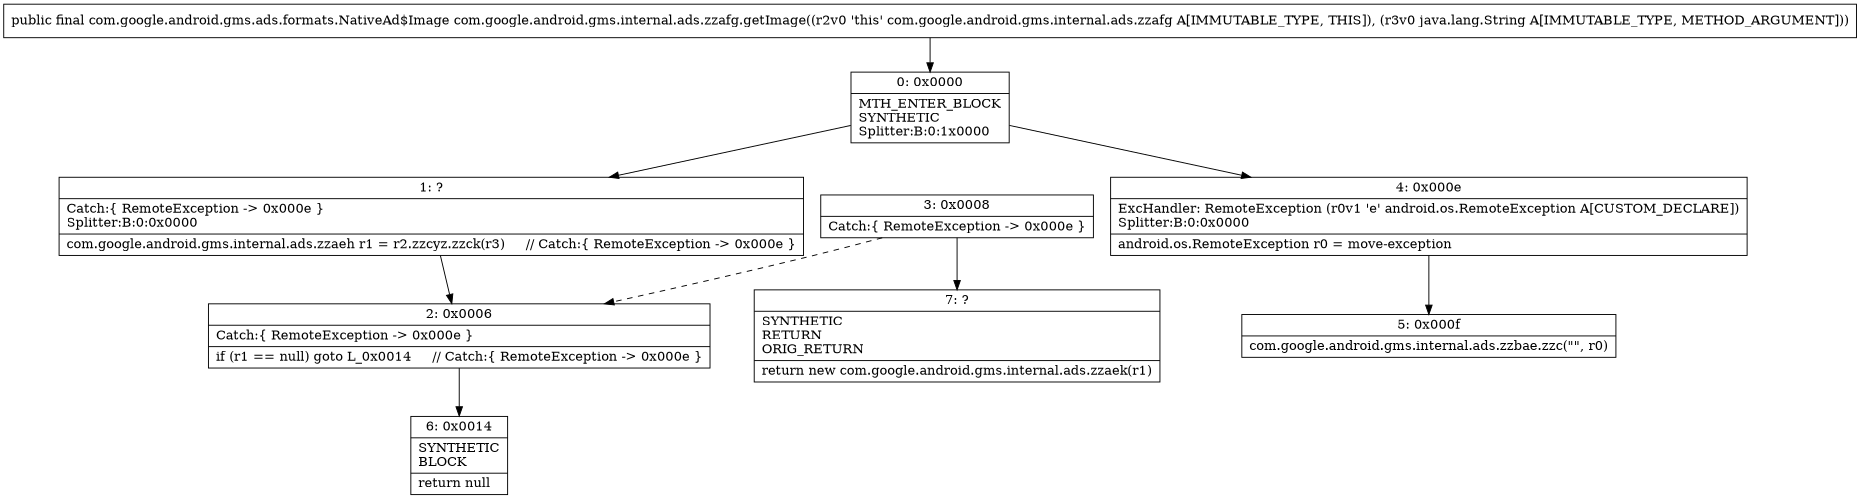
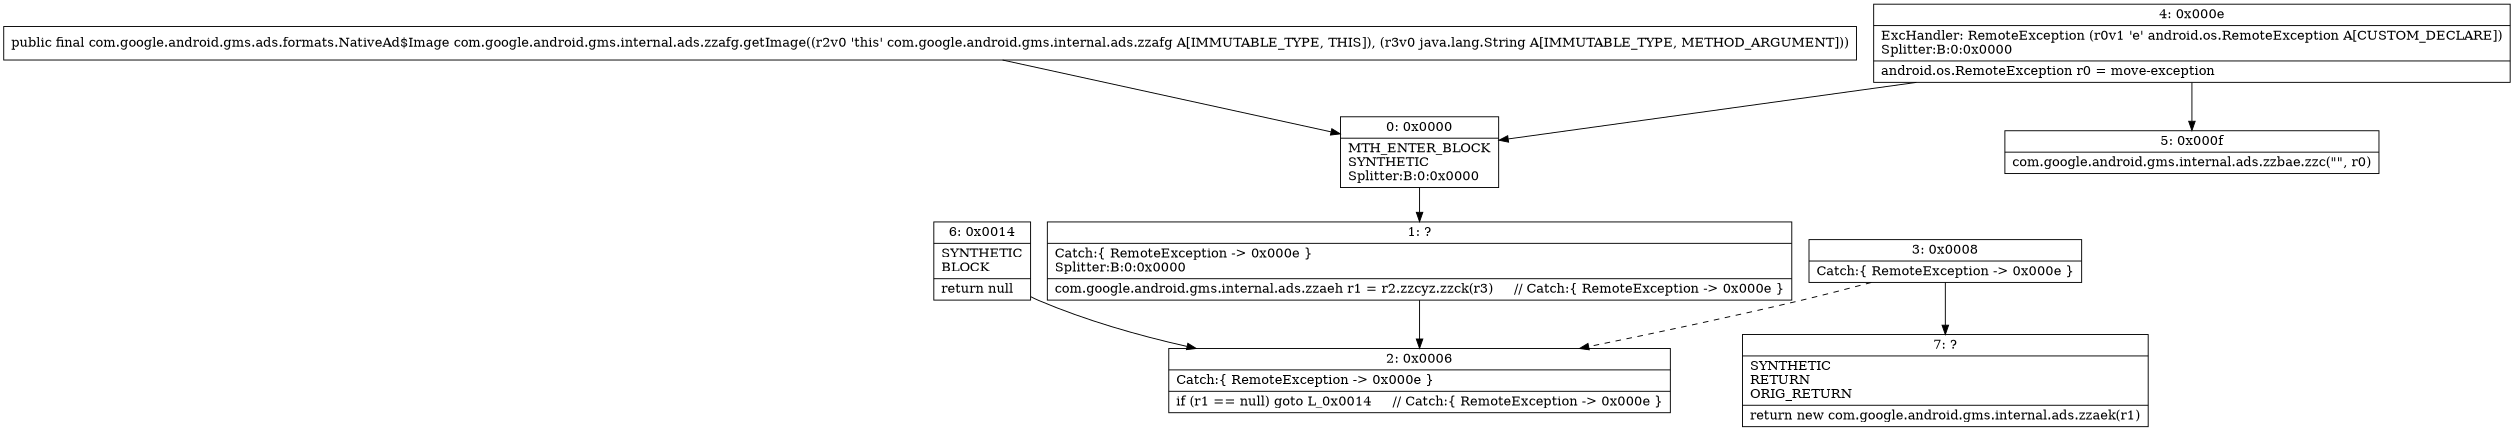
node "0: 0x0000": text "Splitter:B:0:1x0000" -> "Splitter:B:0:0x0000"
edge "0: 0x0000" -> "4: 0x000e": reversed
edge "2: 0x0006" -> "6: 0x0014": reversed
